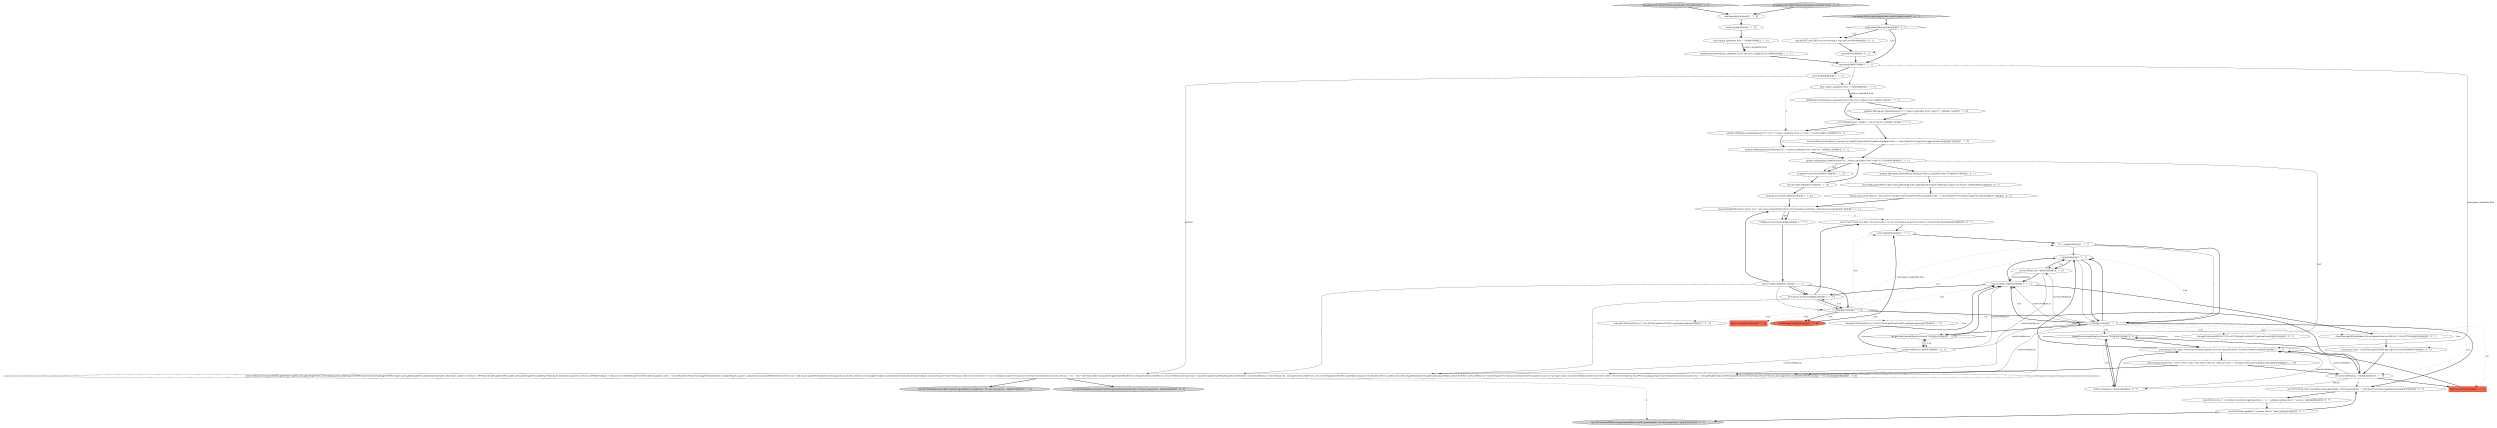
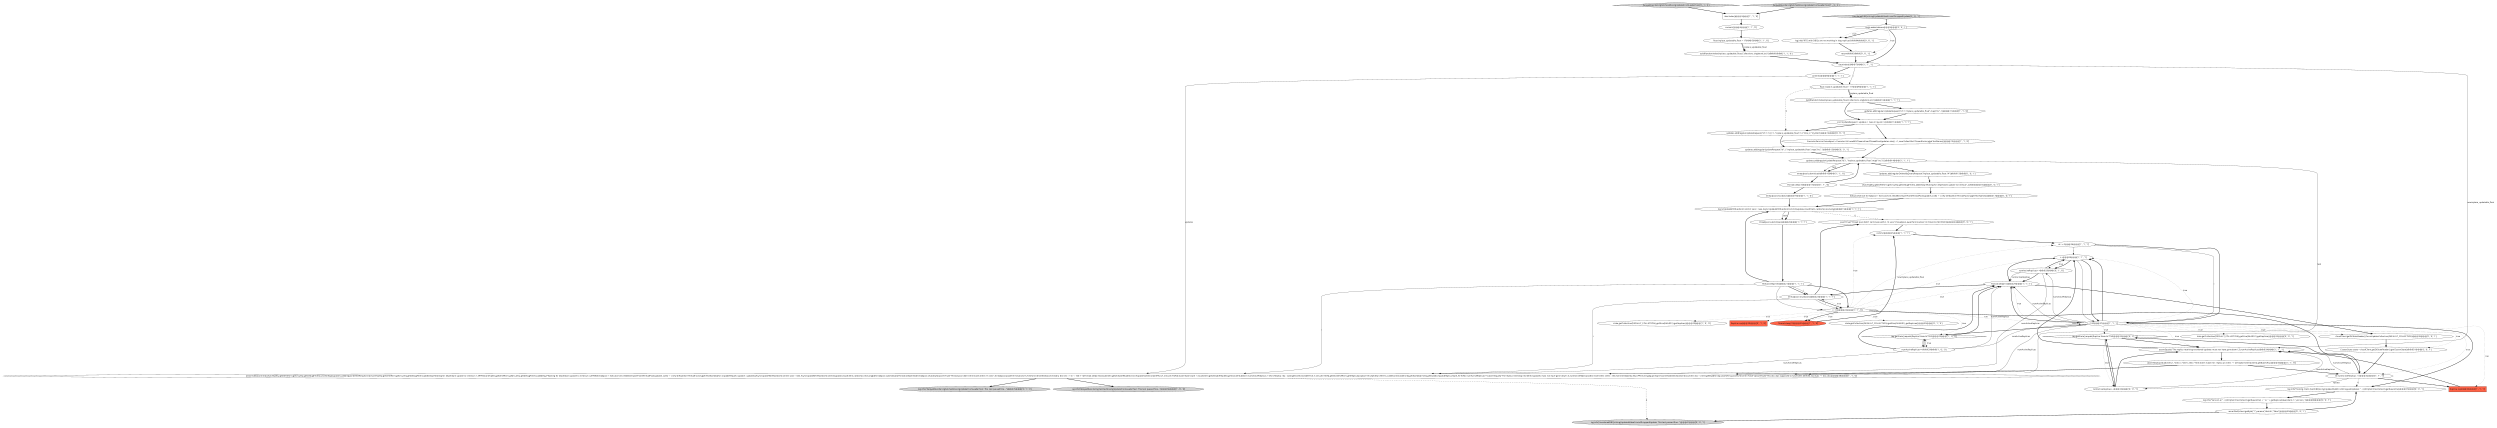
node "clearIndex()@@@3@@@['1', '1', '0']": shape ellipse -> box
edge "commit()@@@8@@@['1', '1', '1']" -> "float inplace_updatable_float = 1F@@@9@@@['1', '1', '1']": style dashed -> bold
